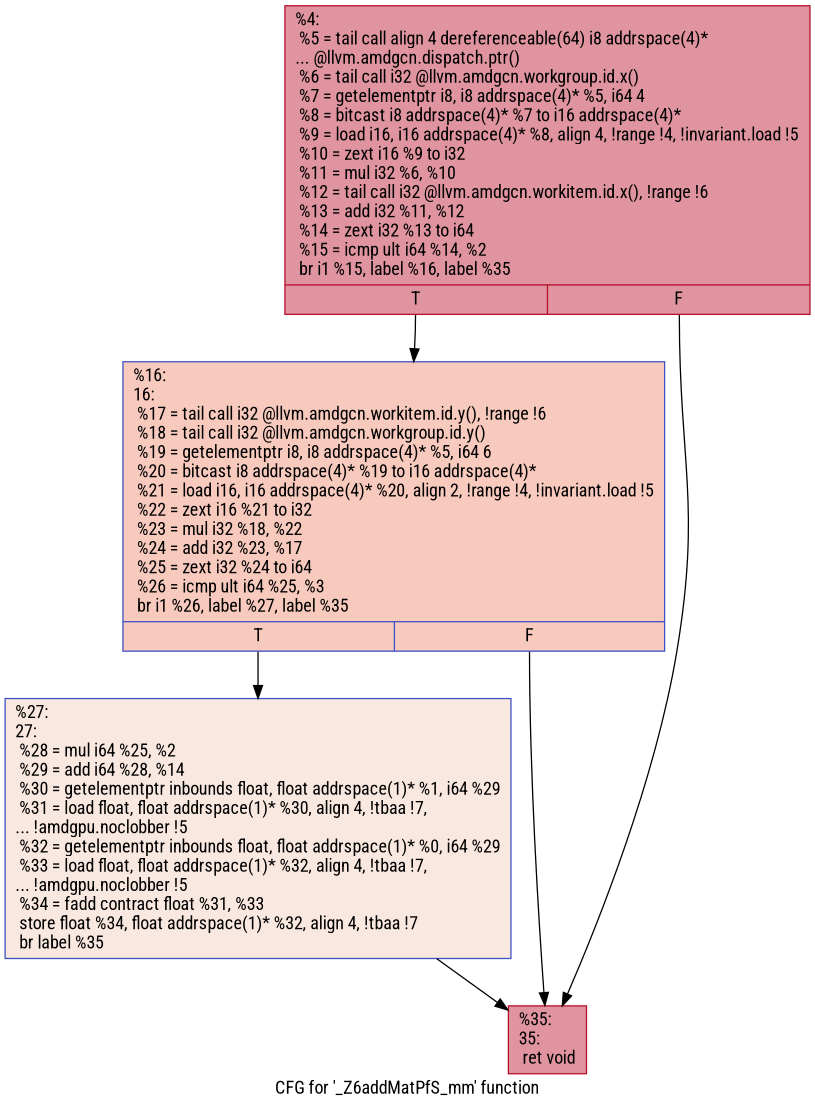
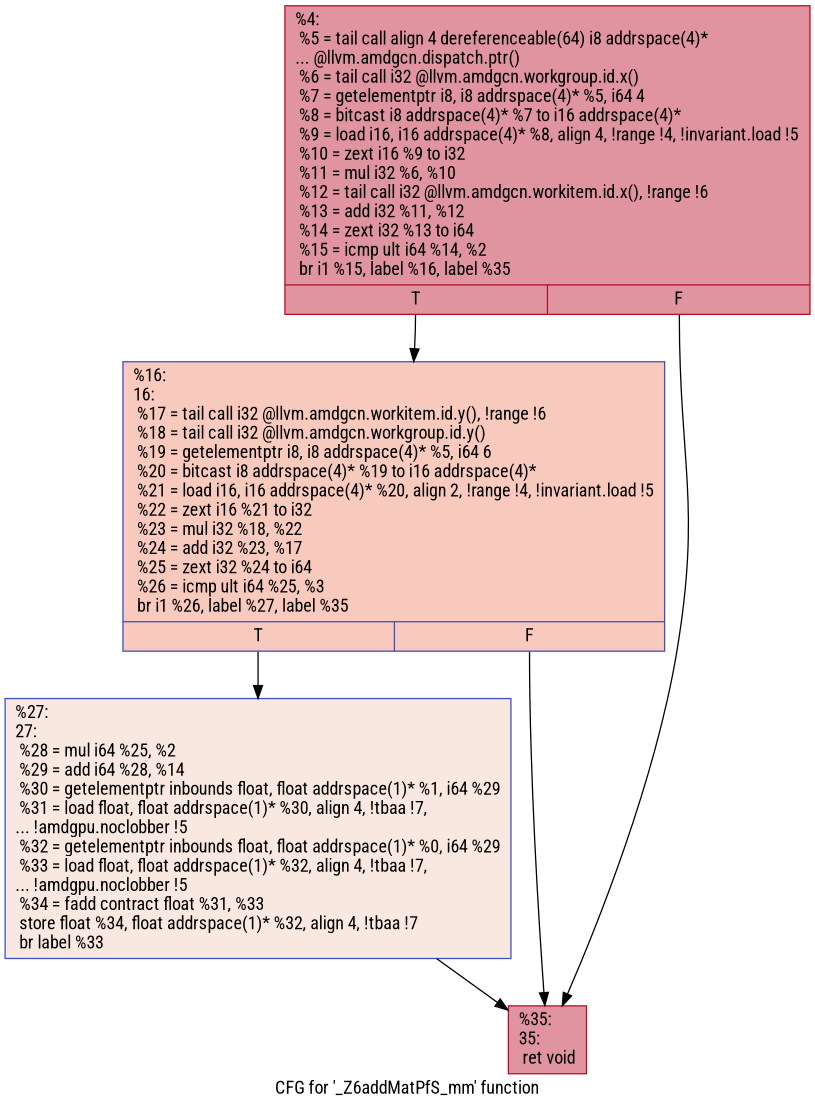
node "%27:": text "br label %35" -> "br label %33"
